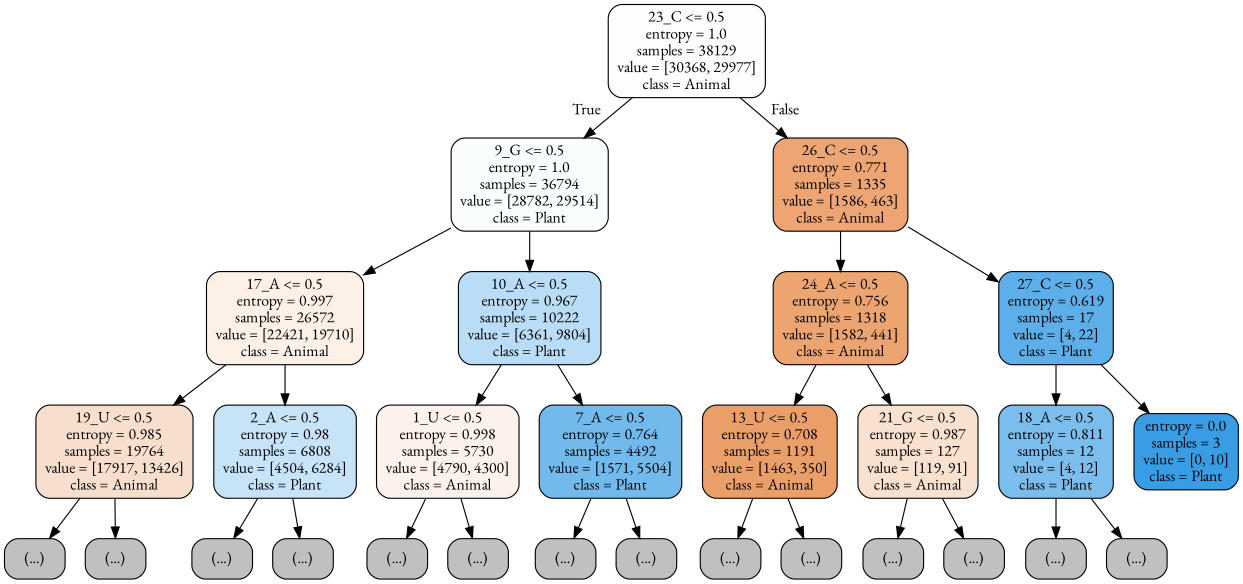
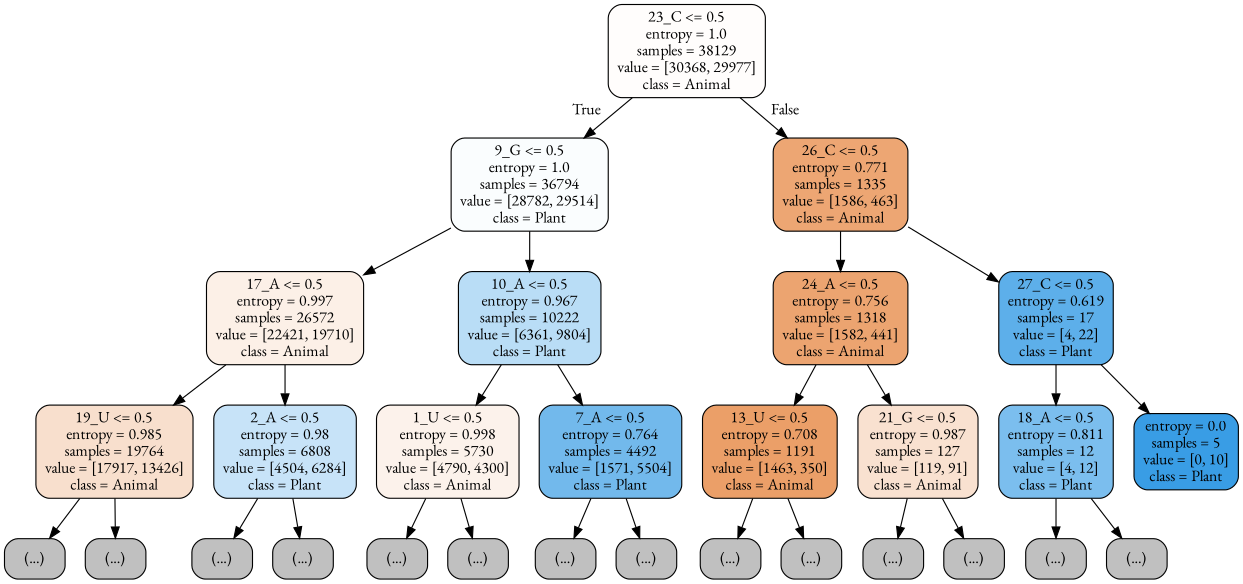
node "entropy = 0.0 samples = 3 value = [0, 10] class = Plant": label "entropy = 0.0 samples = 3 value = [0, 10] class = Plant" -> "entropy = 0.0 samples = 5 value = [0, 10] class = Plant"
